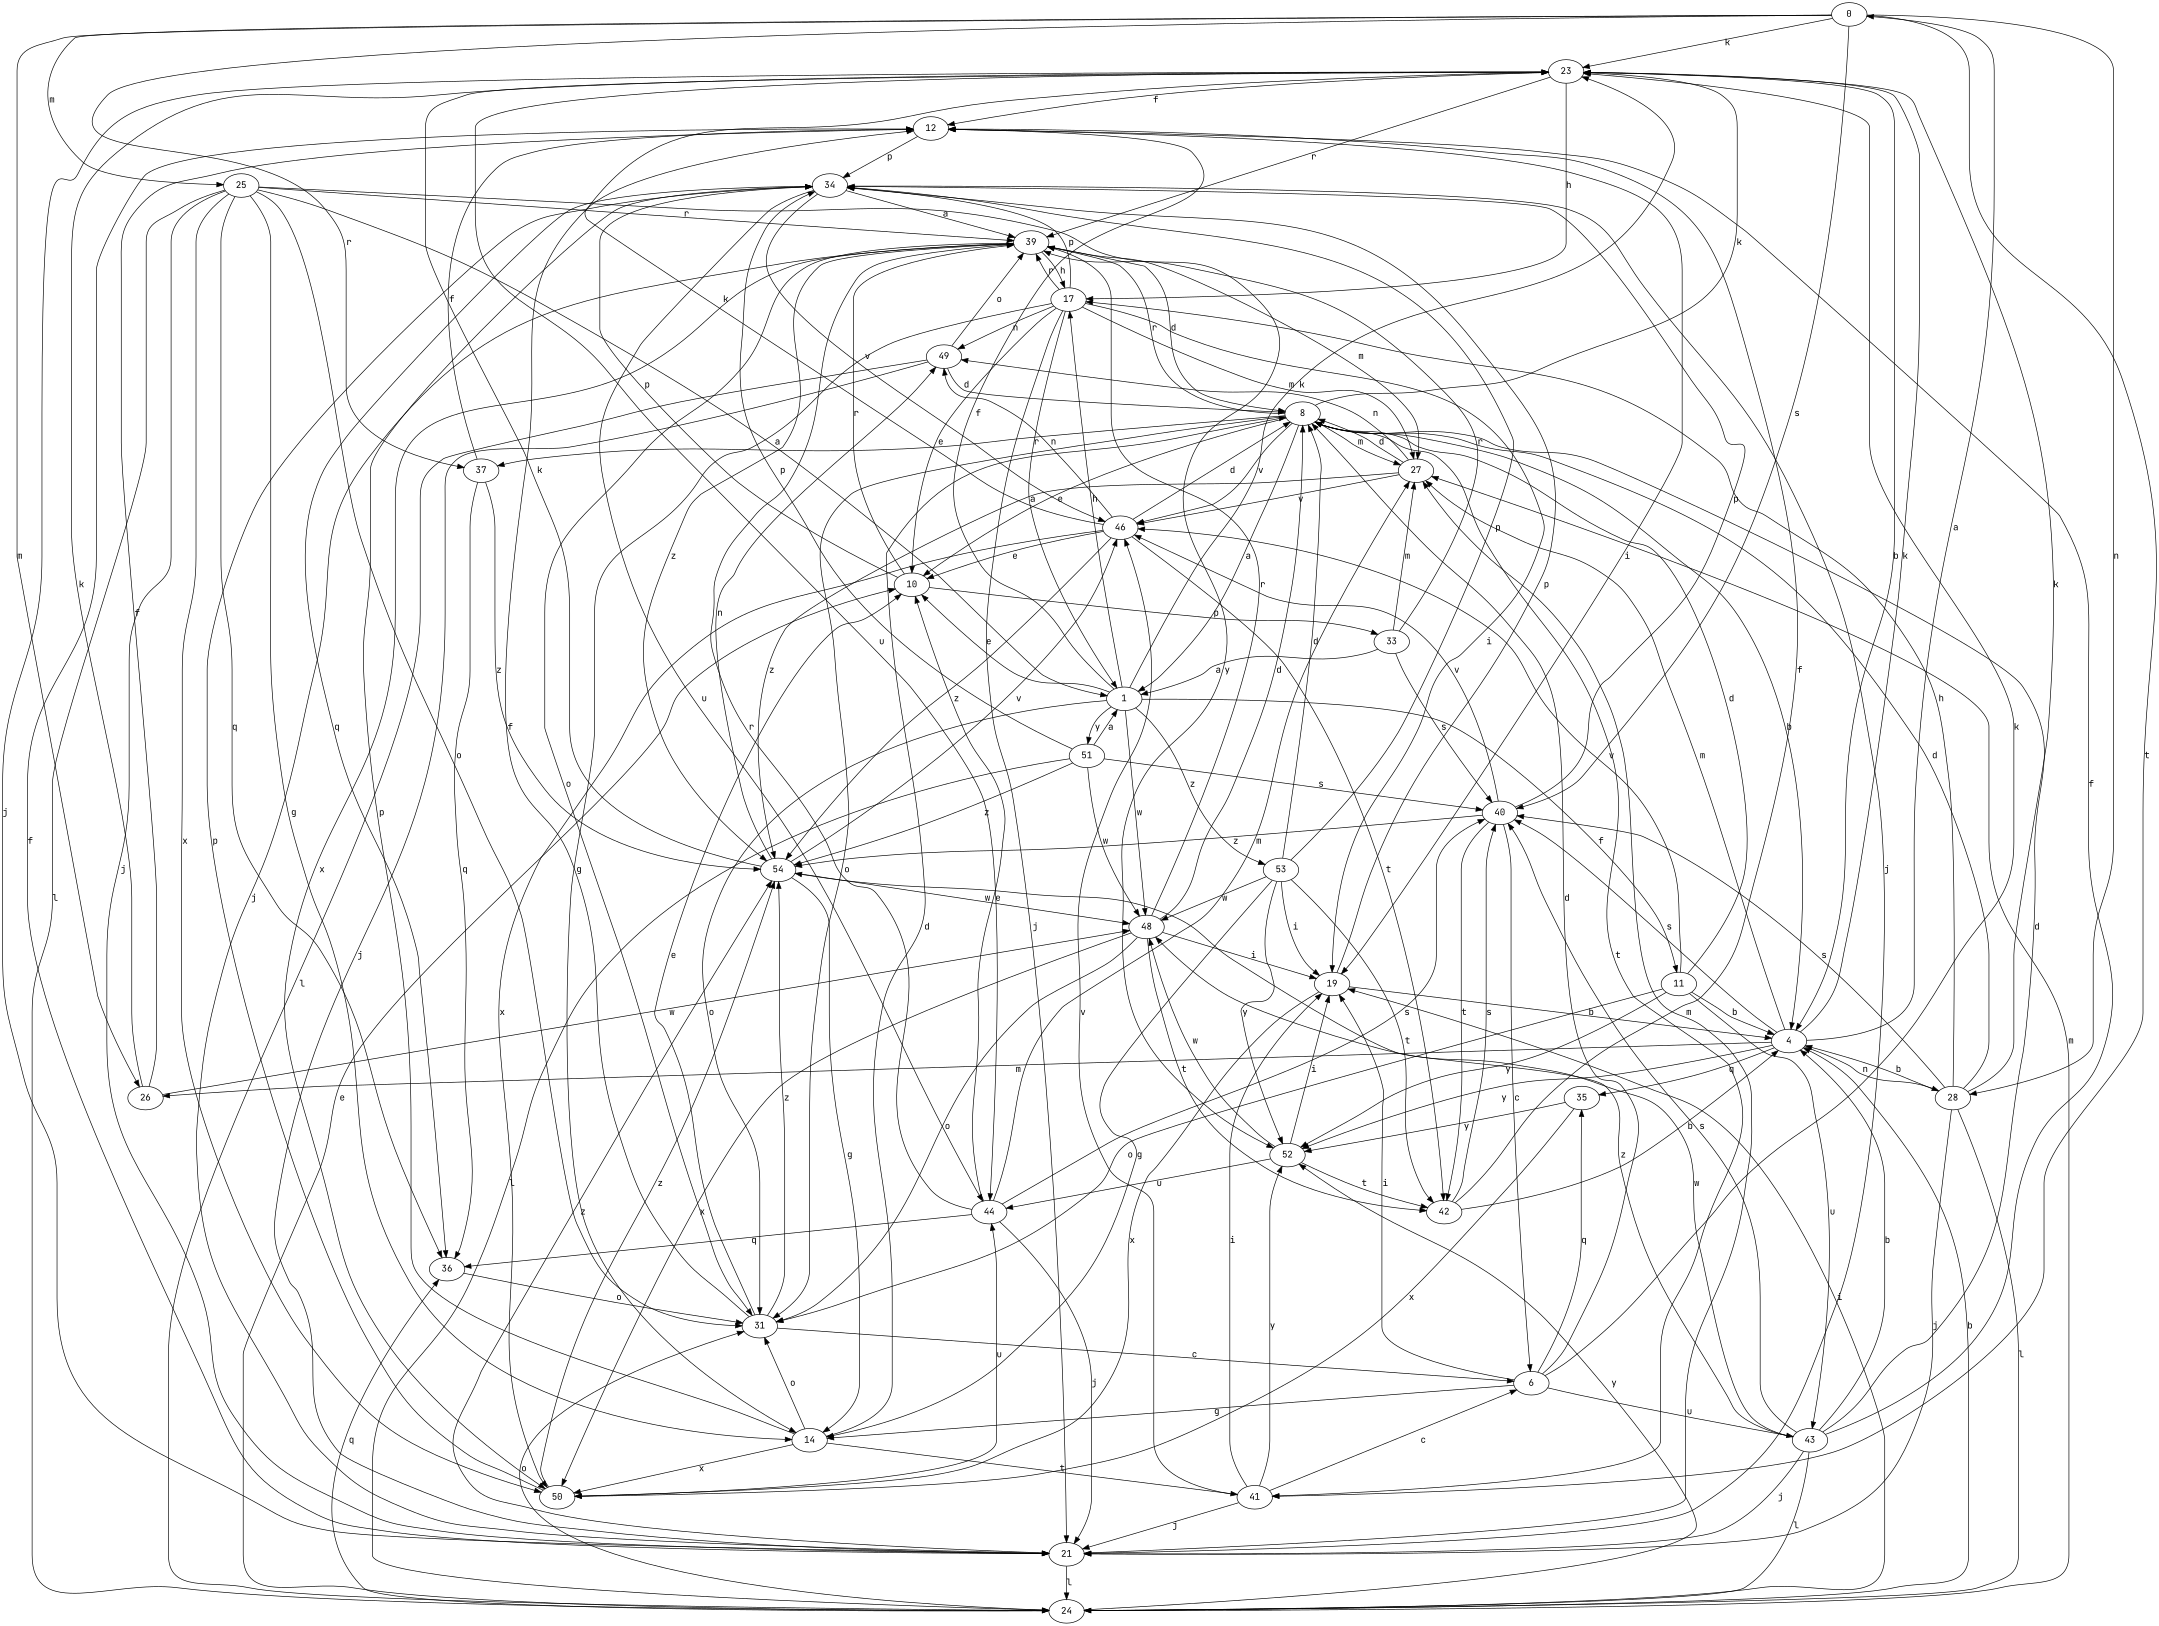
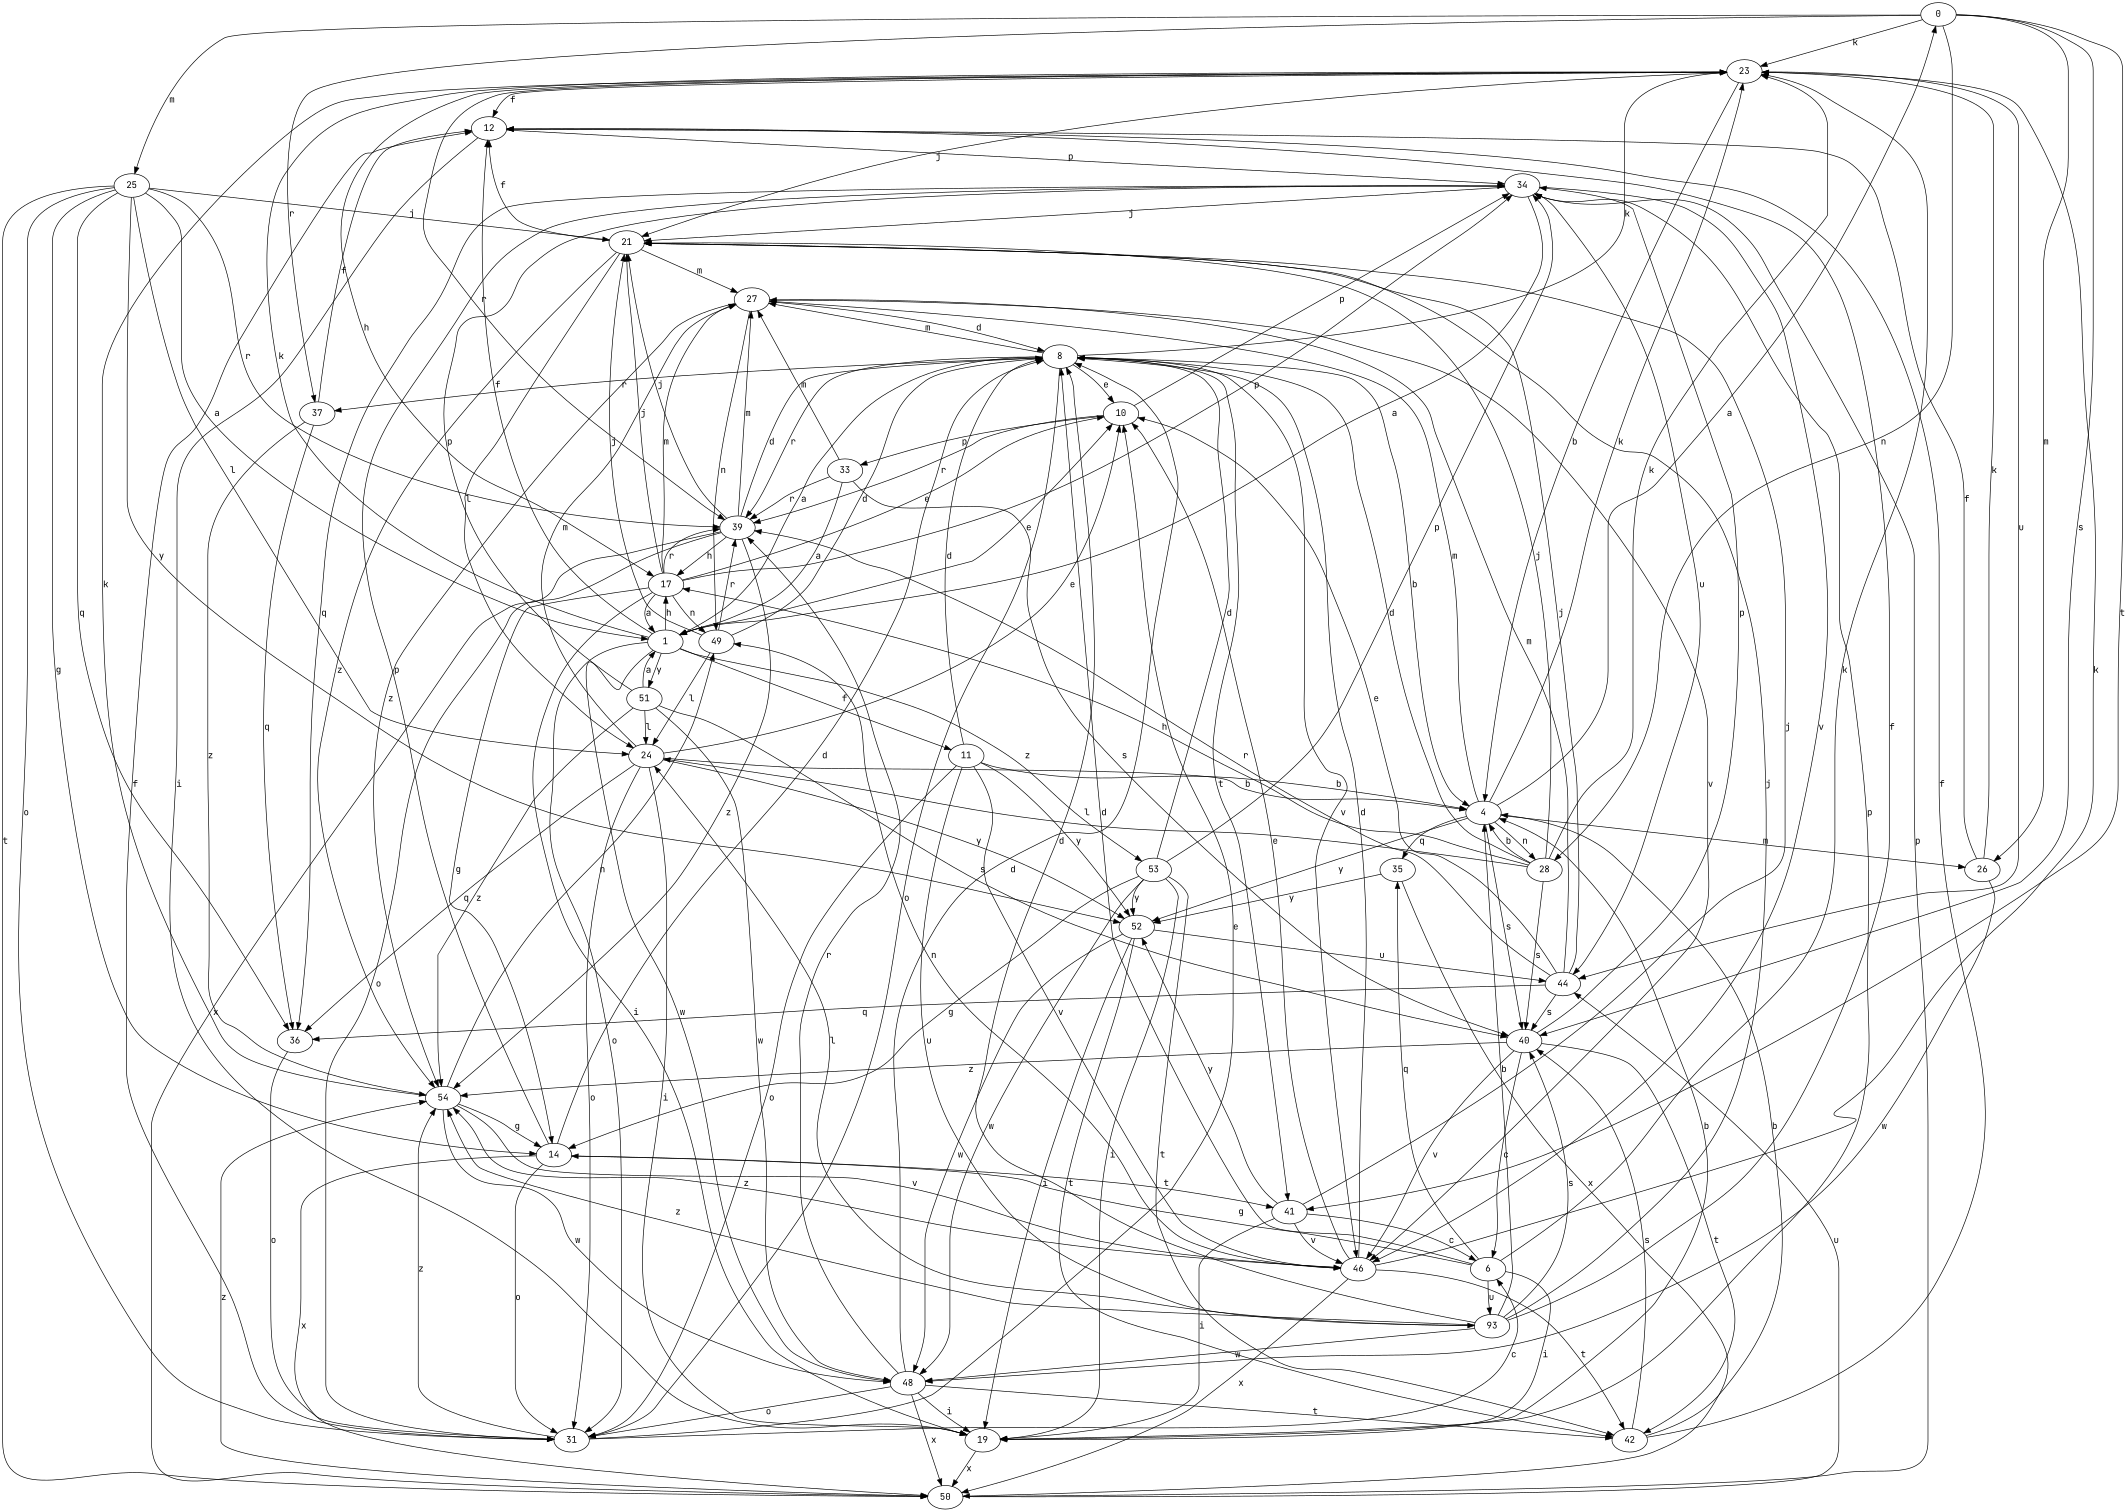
edge "34" -> "39": now "34" -> "1"
edge "49" -> "39": label "o" -> "r"
edge "25" -> "50": label "x" -> "t"
node "43": label "43" -> "93"
